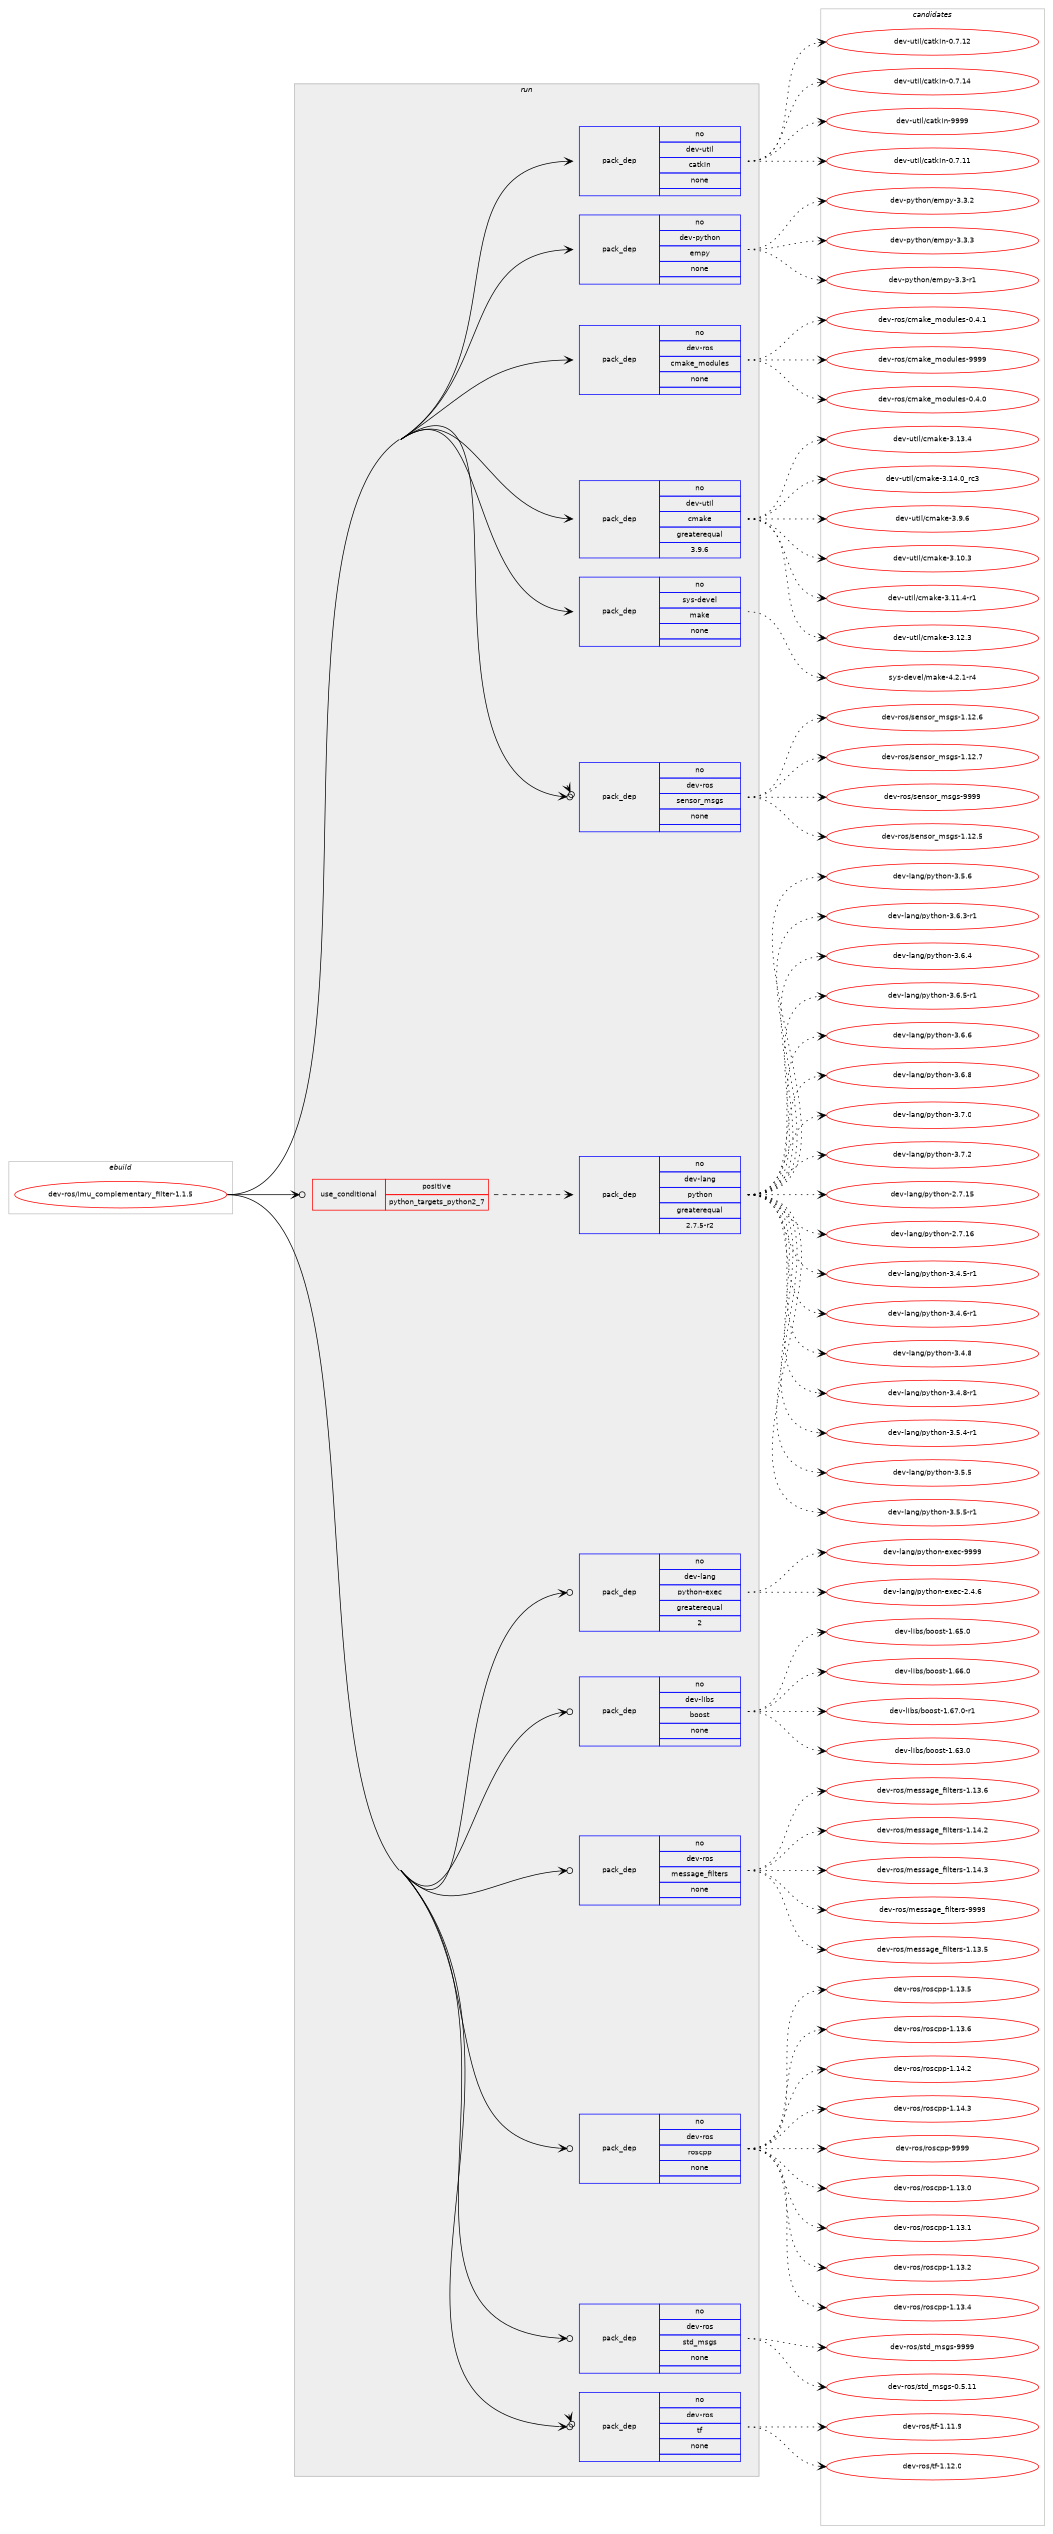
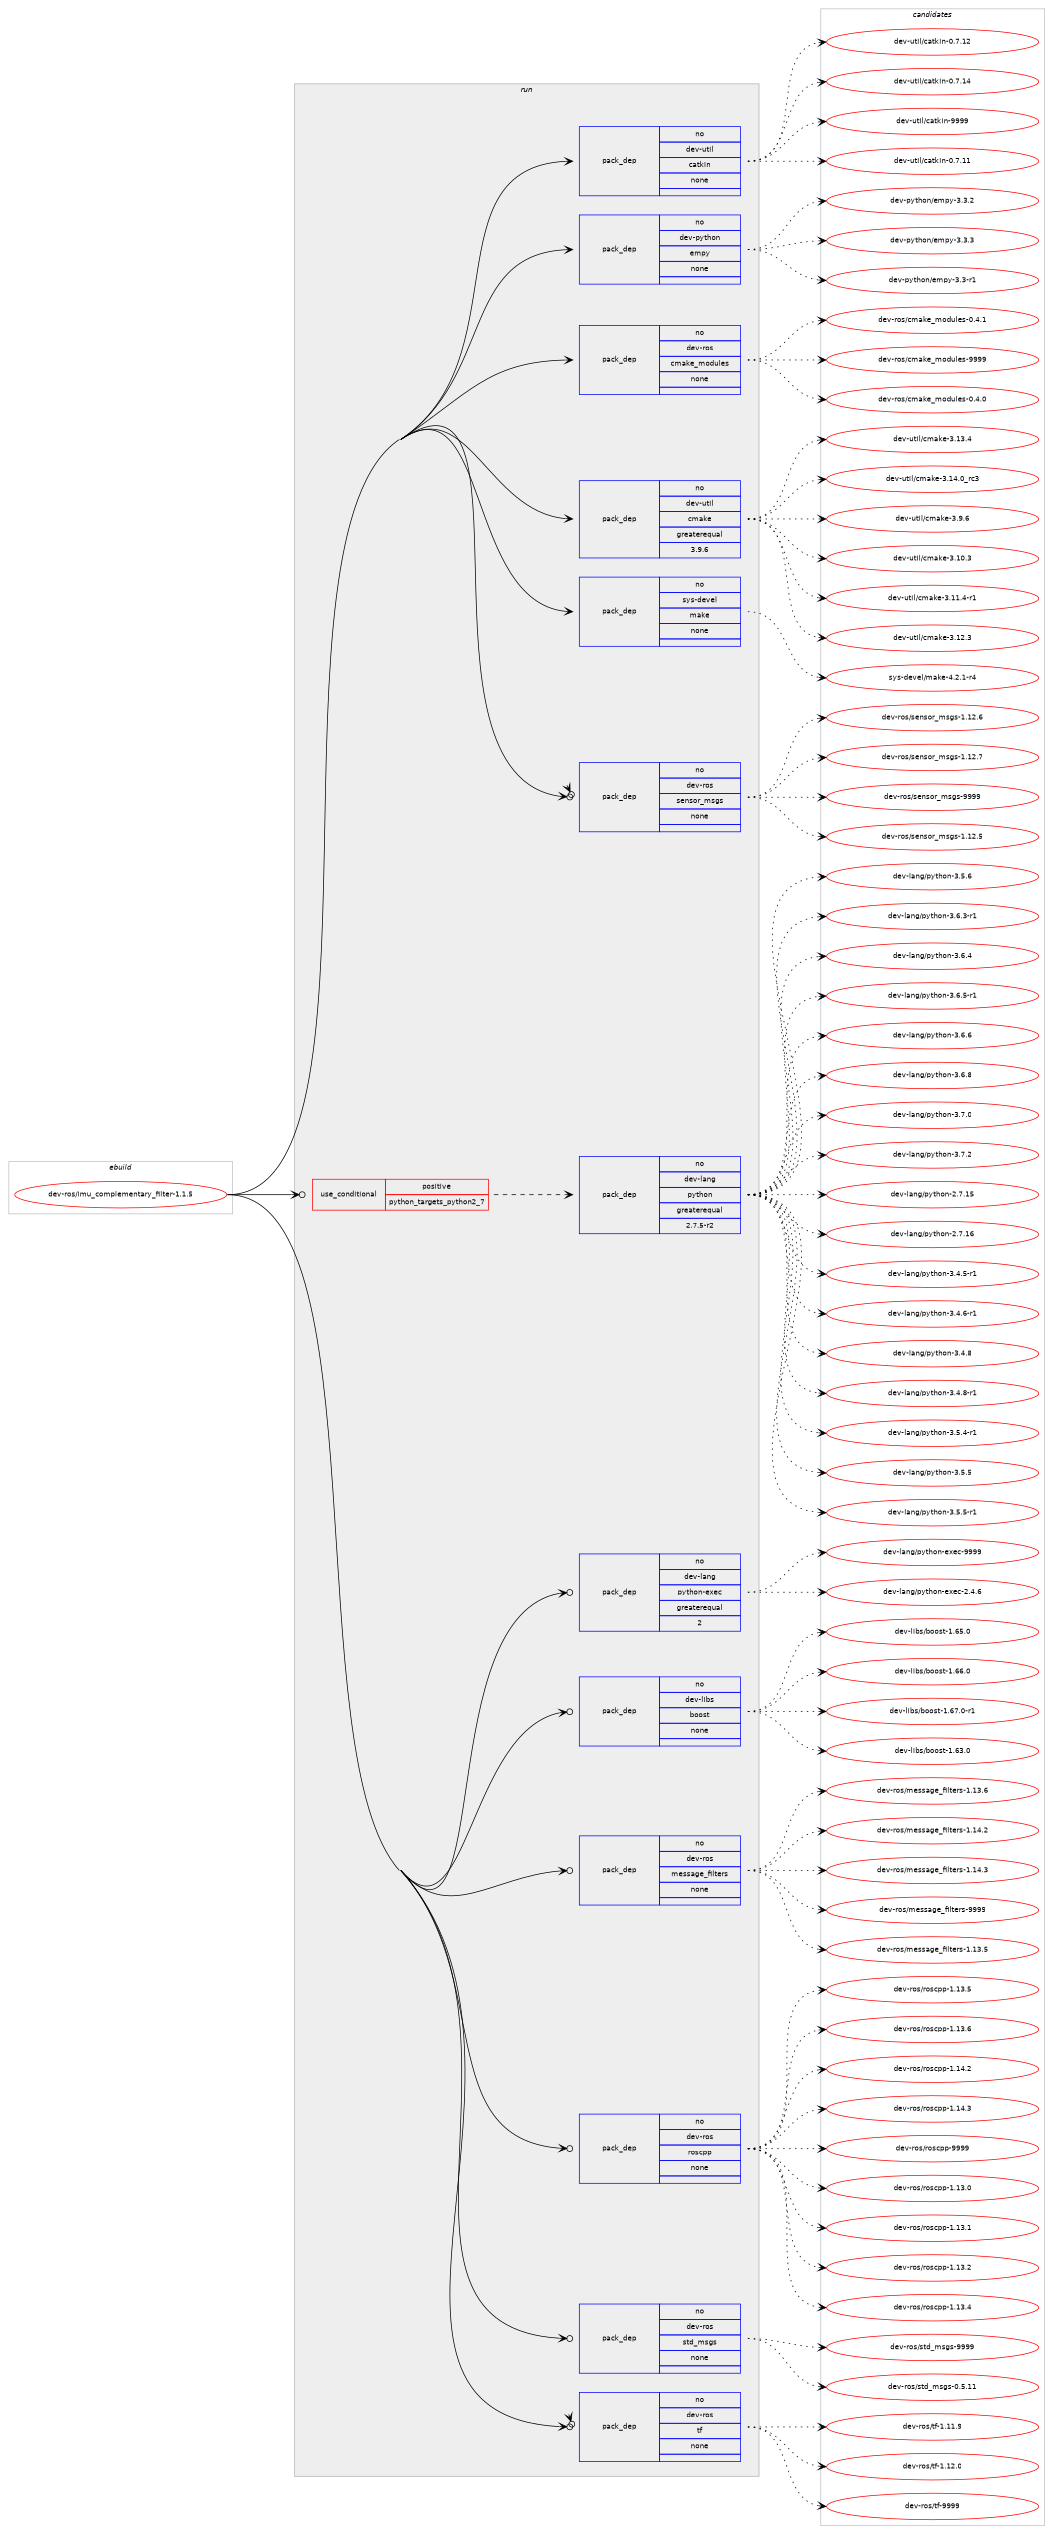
node "dev-ros/tf-9999": added
